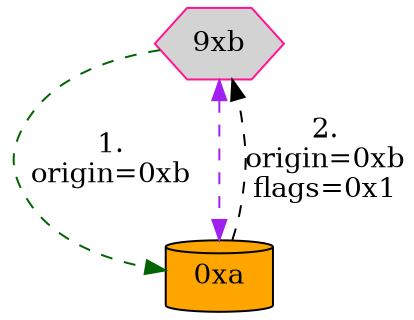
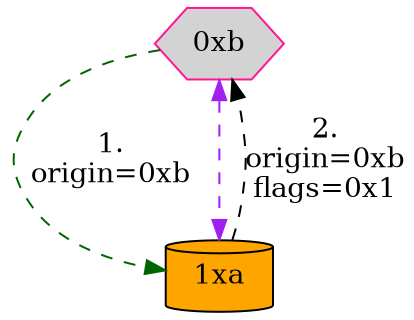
node "9xb": label "9xb" -> "0xb"
node "0xa": label "0xa" -> "1xa"
